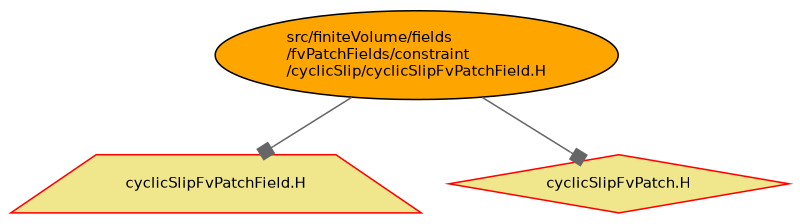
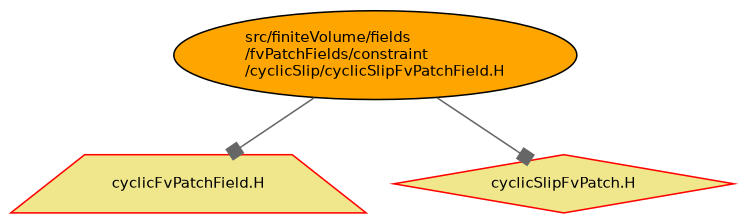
node "cyclicSlipFvPatchField.H": label "cyclicSlipFvPatchField.H" -> "cyclicFvPatchField.H"
